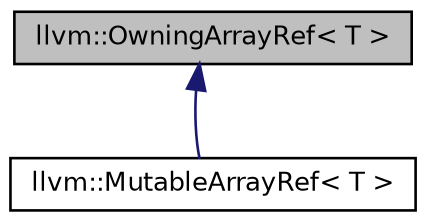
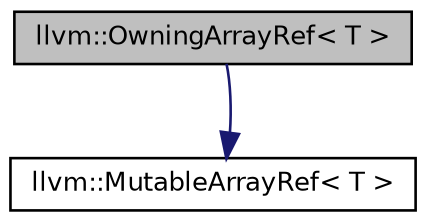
edge "llvm::MutableArrayRef< T >" -> "llvm::OwningArrayRef< T >": reversed
